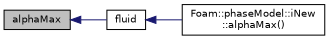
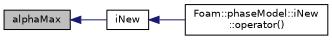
node "fluid": label "fluid" -> "iNew"
node "Foam::phaseModel::iNew ::alphaMax()": label "Foam::phaseModel::iNew ::alphaMax()" -> "Foam::phaseModel::iNew ::operator()"
